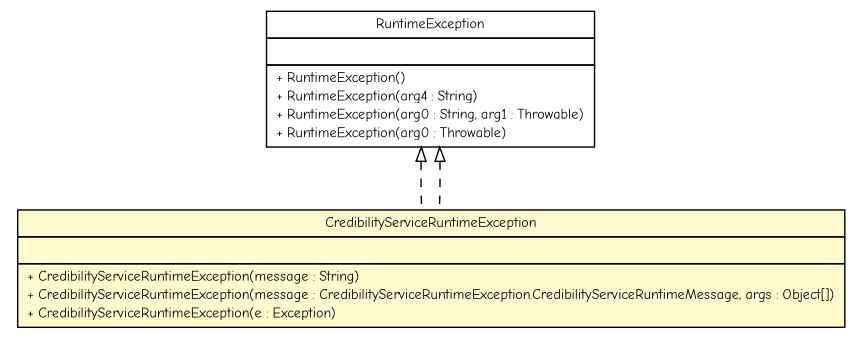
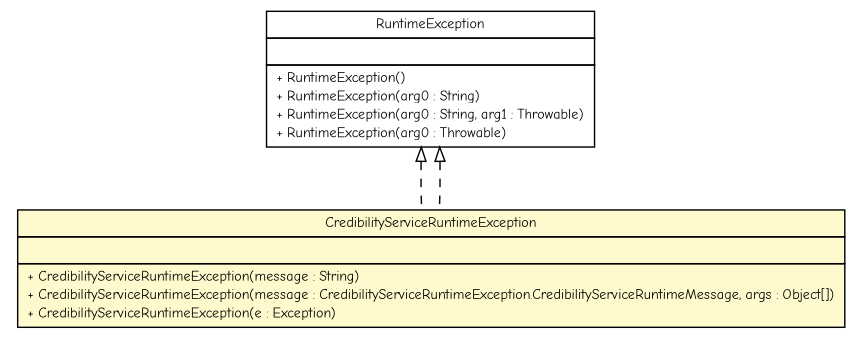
node "RuntimeException": text "+ RuntimeException(arg4 : String)" -> "+ RuntimeException(arg0 : String)"
